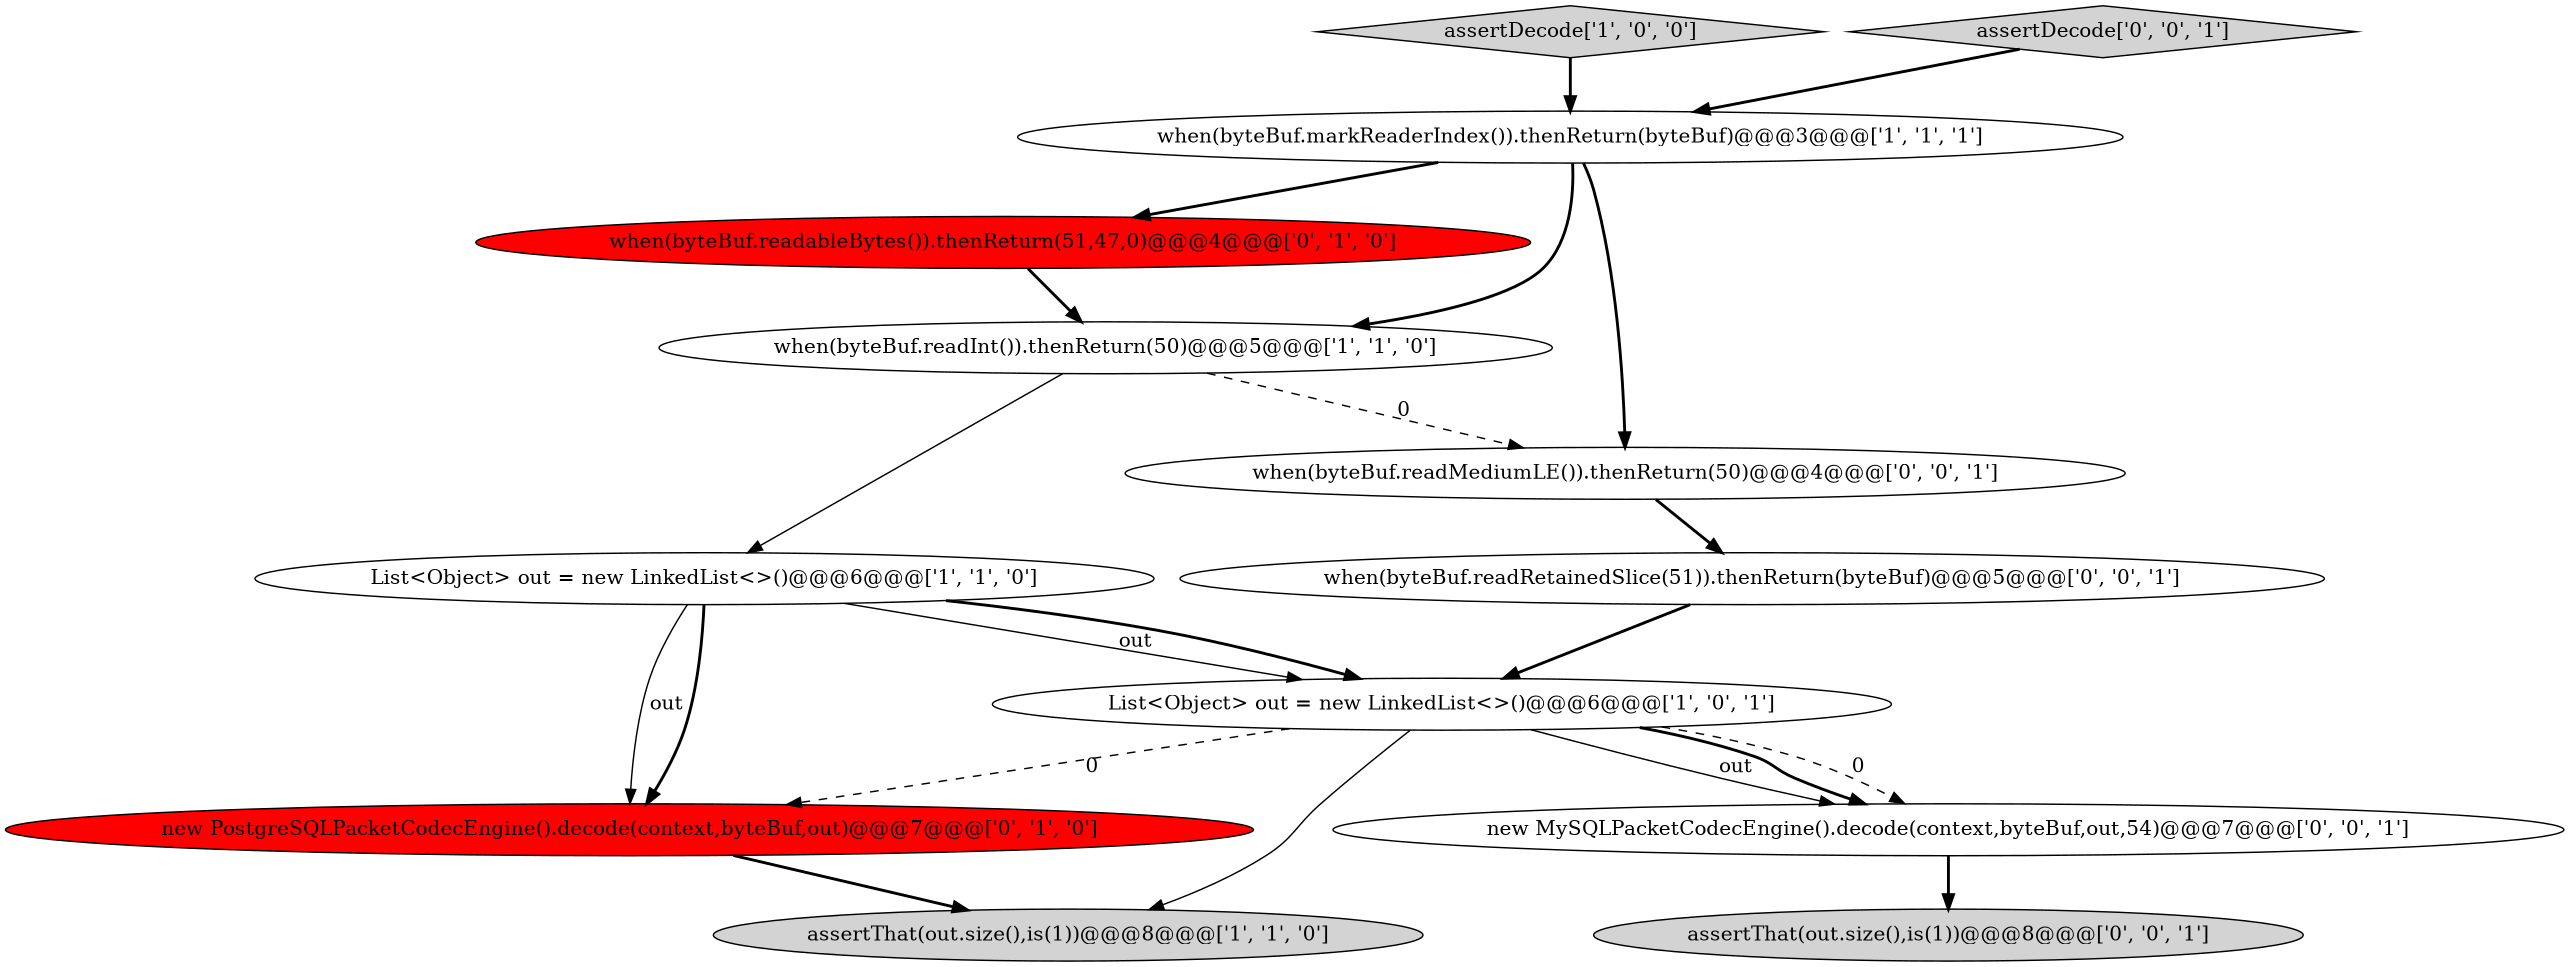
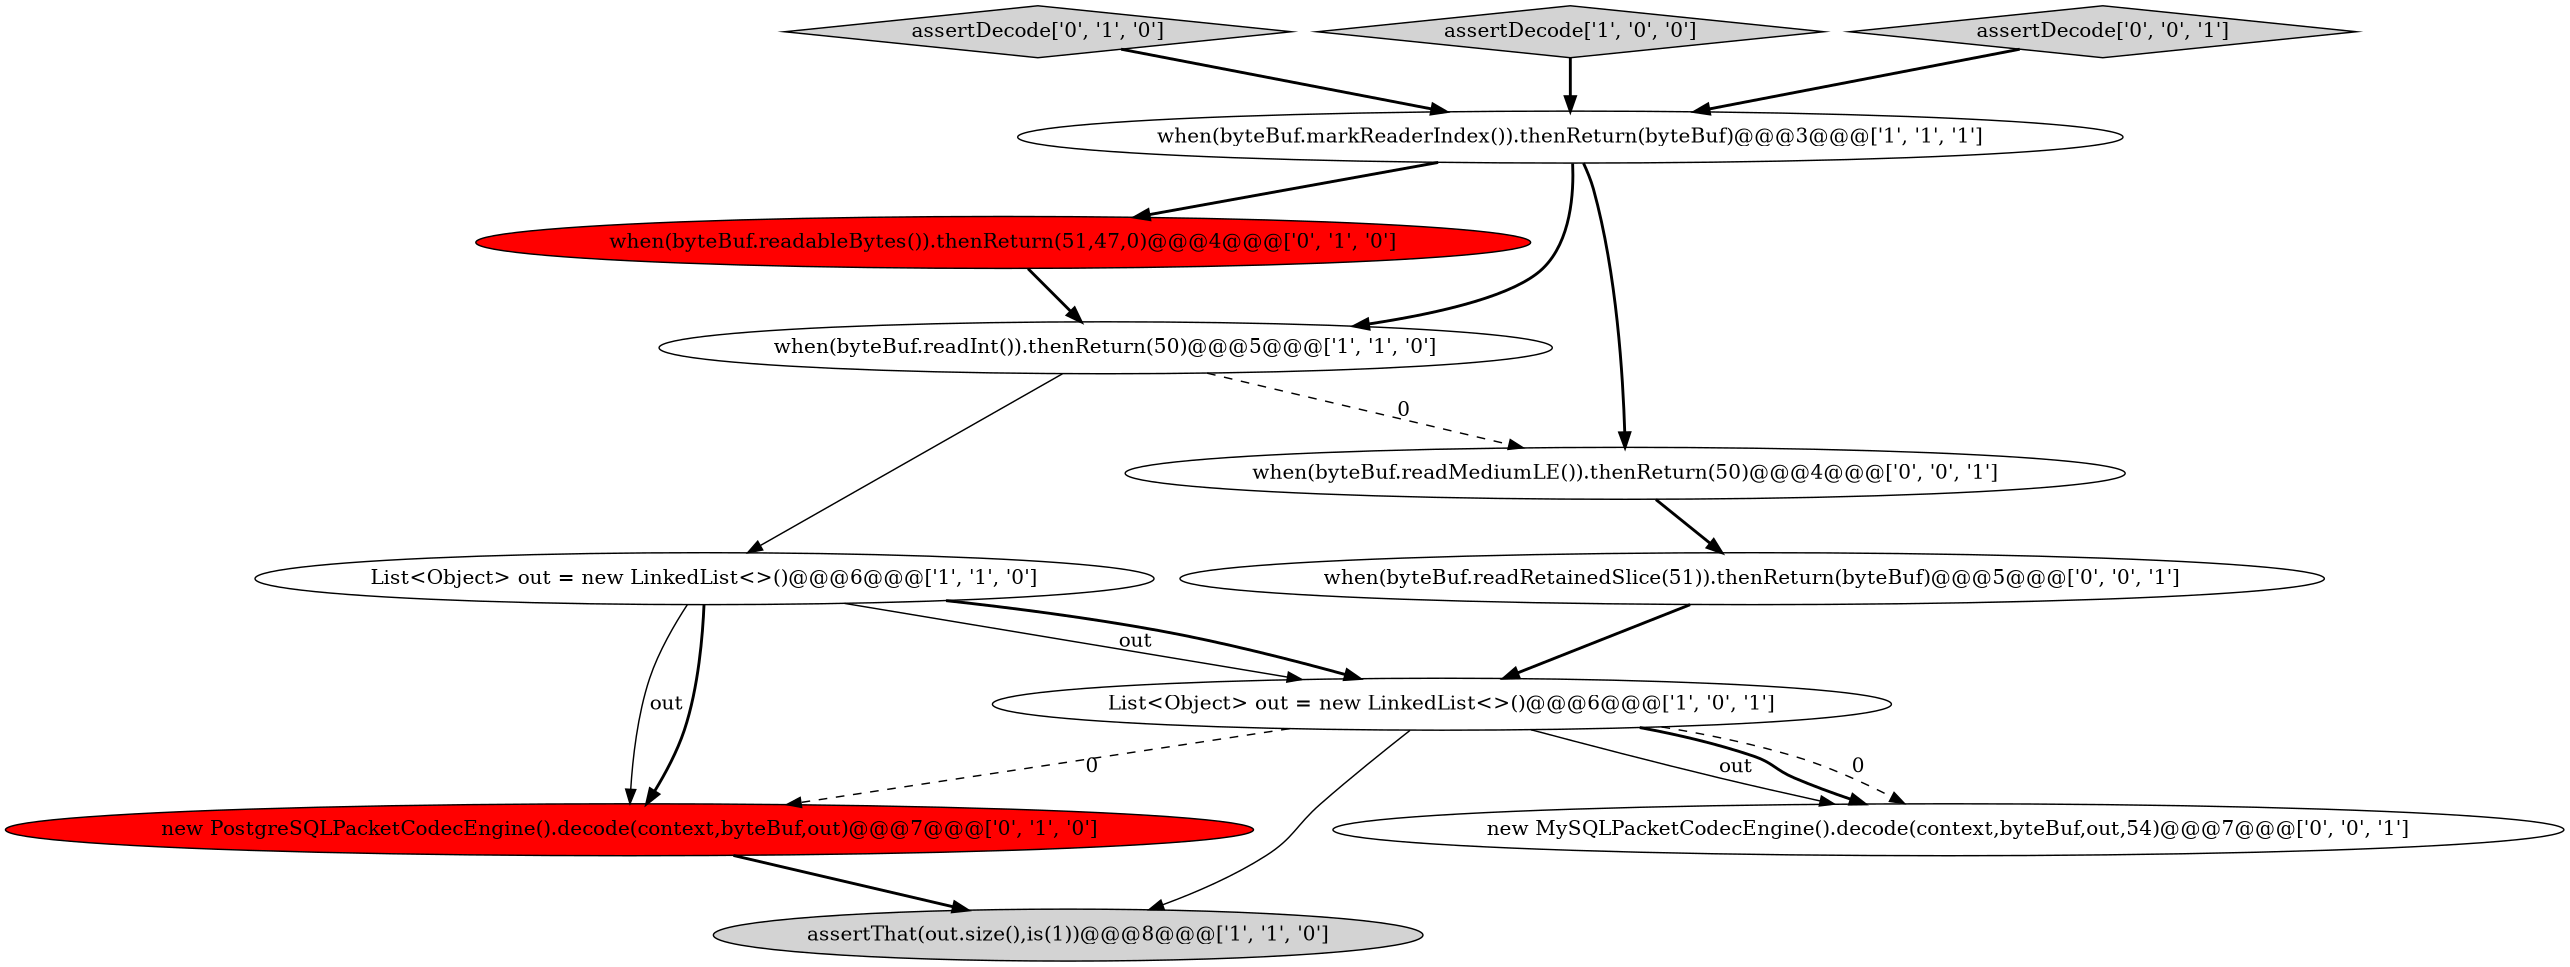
node "assertDecode['0', '1', '0']": added
node "assertThat(out.size(),is(1))@@@8@@@['0', '0', '1']": removed
